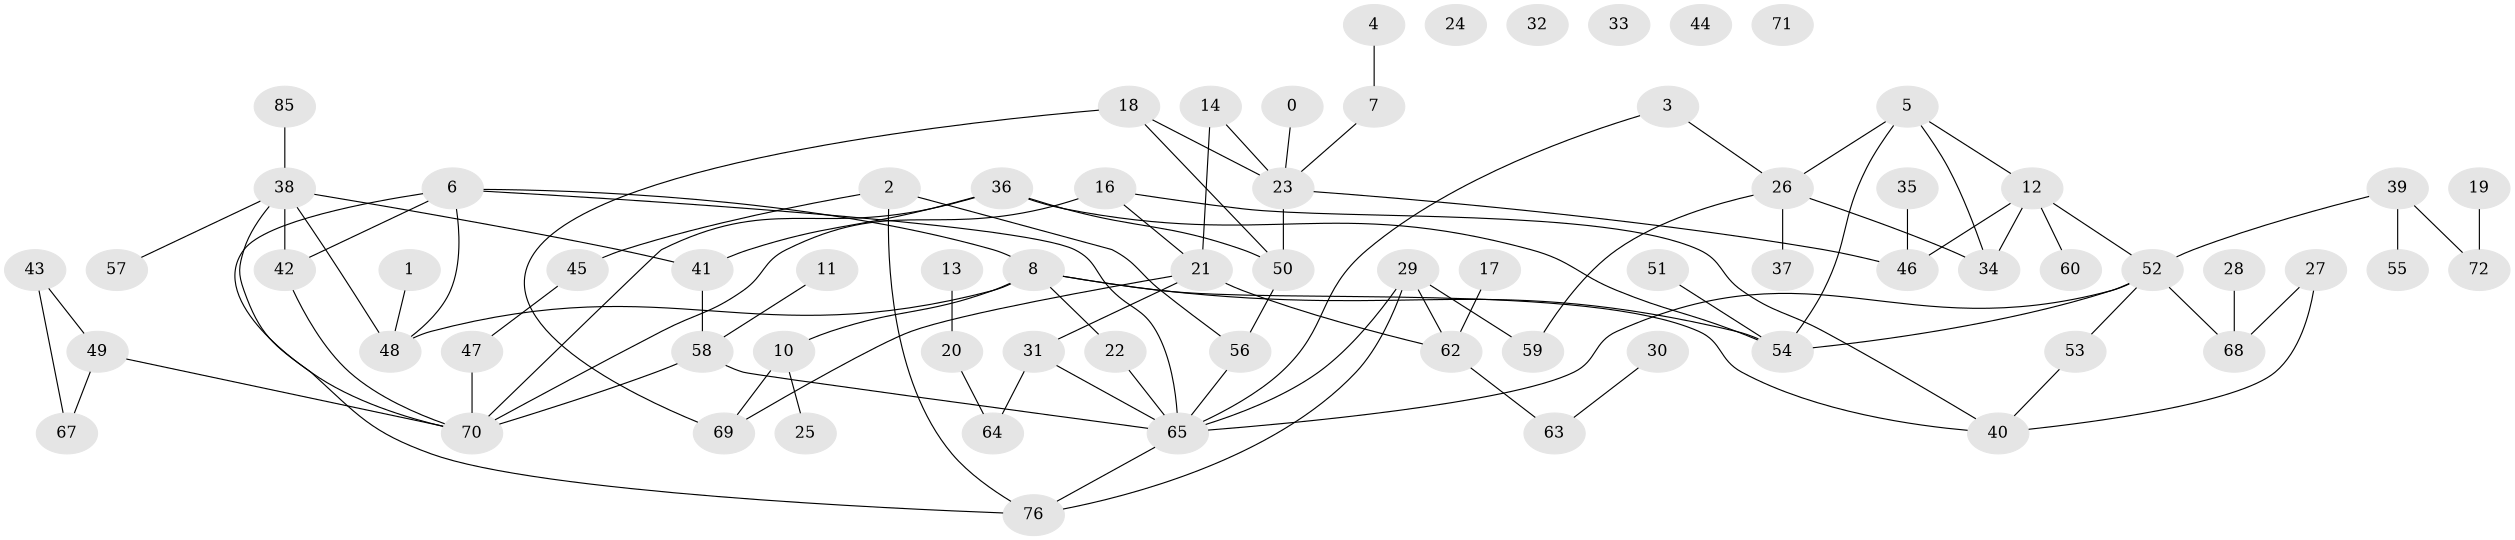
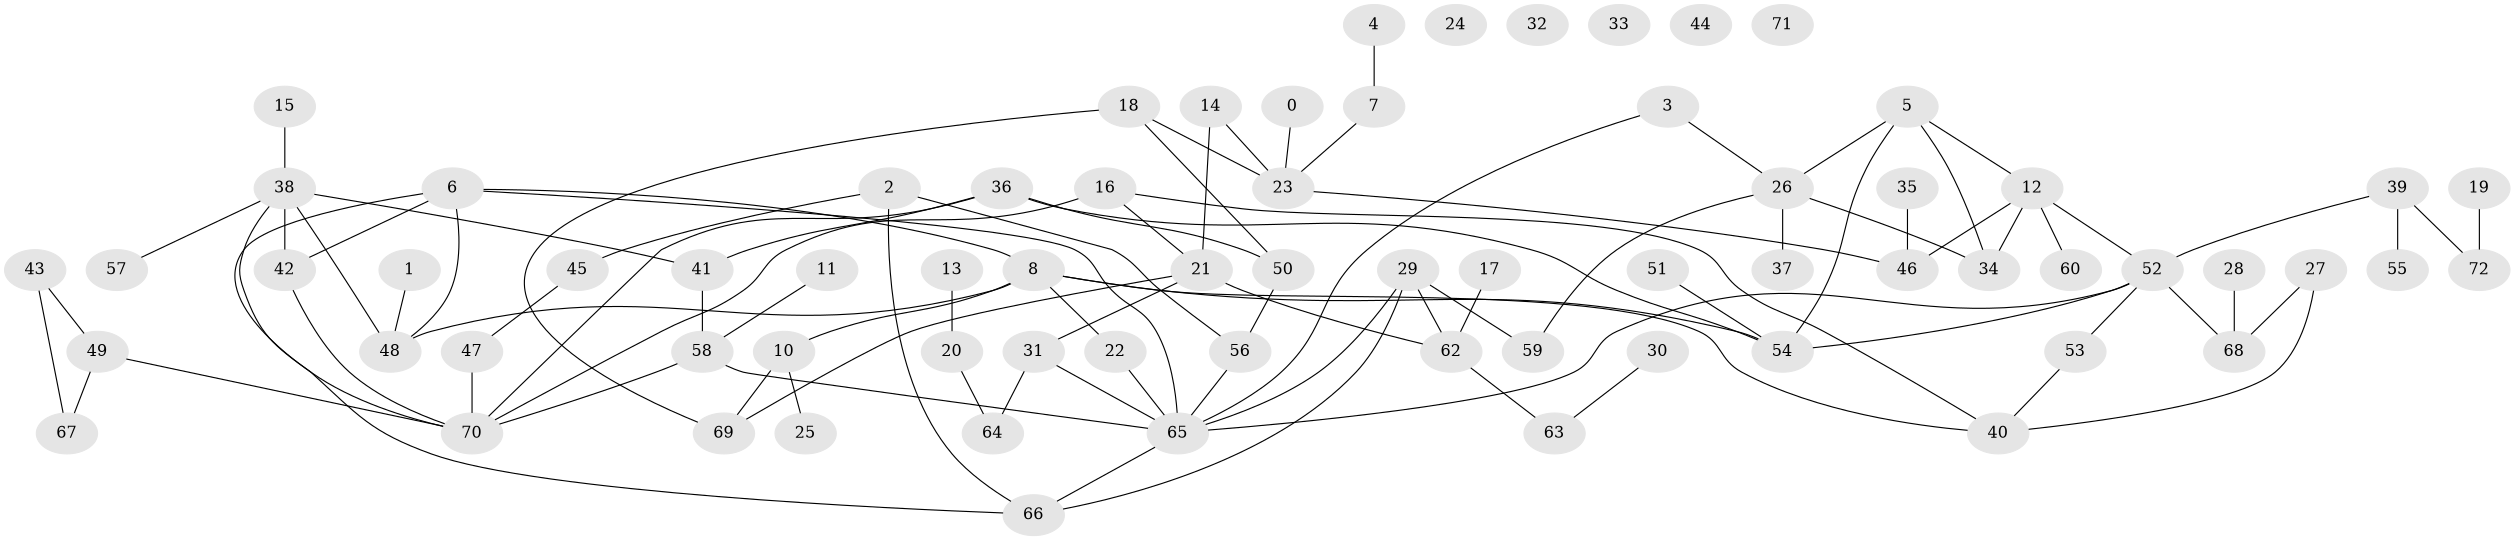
node "85": label "85" -> "15"
edge "23" -- "50": removed
node "76": label "76" -> "66"
